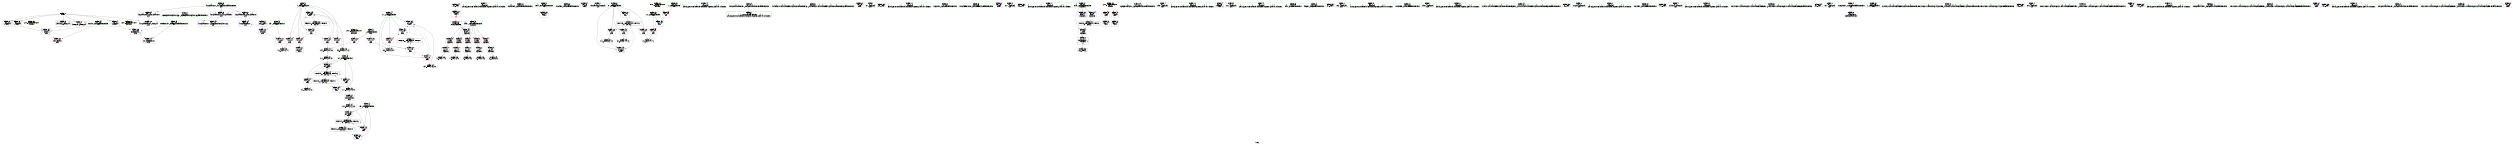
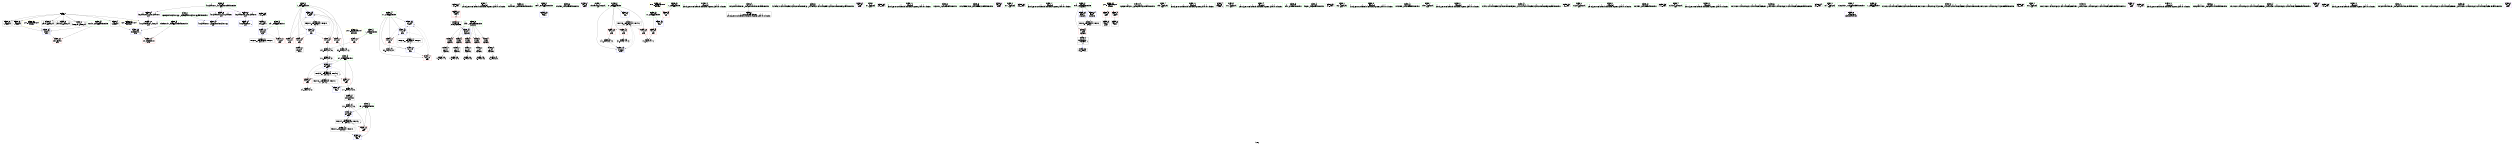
node "NodeID: 263": added
node "NodeID: 65": added
node "NodeID: 75": text "main" -> "global"
node "NodeID: 215": added
node "NodeID: 105": removed
node "NodeID: 205": removed
node "NodeID: 189": removed
